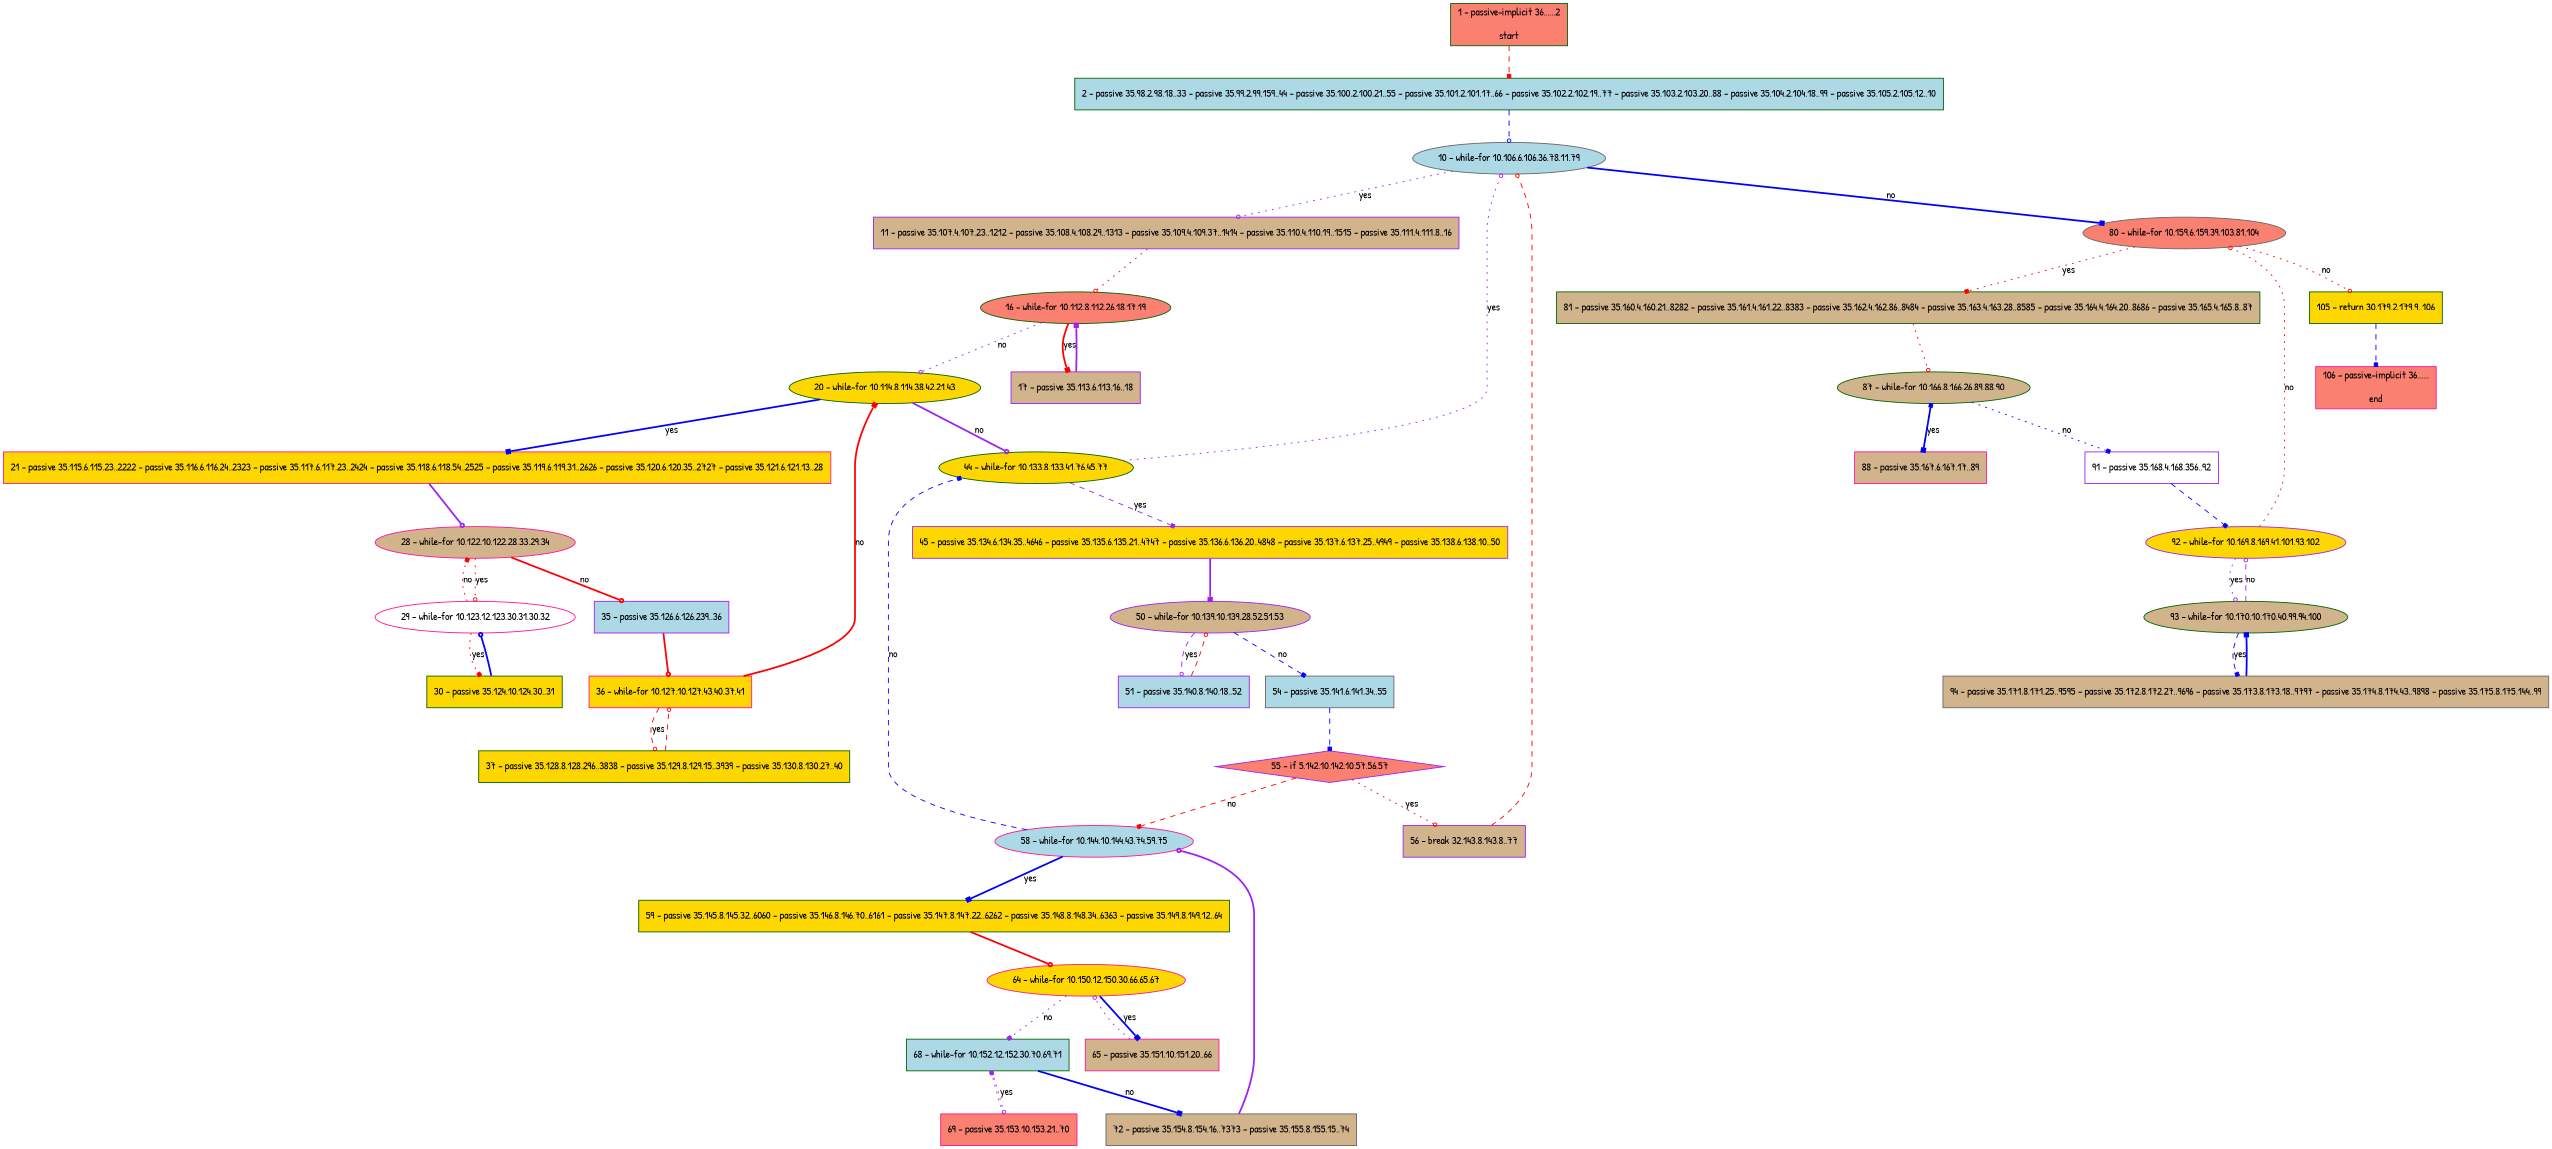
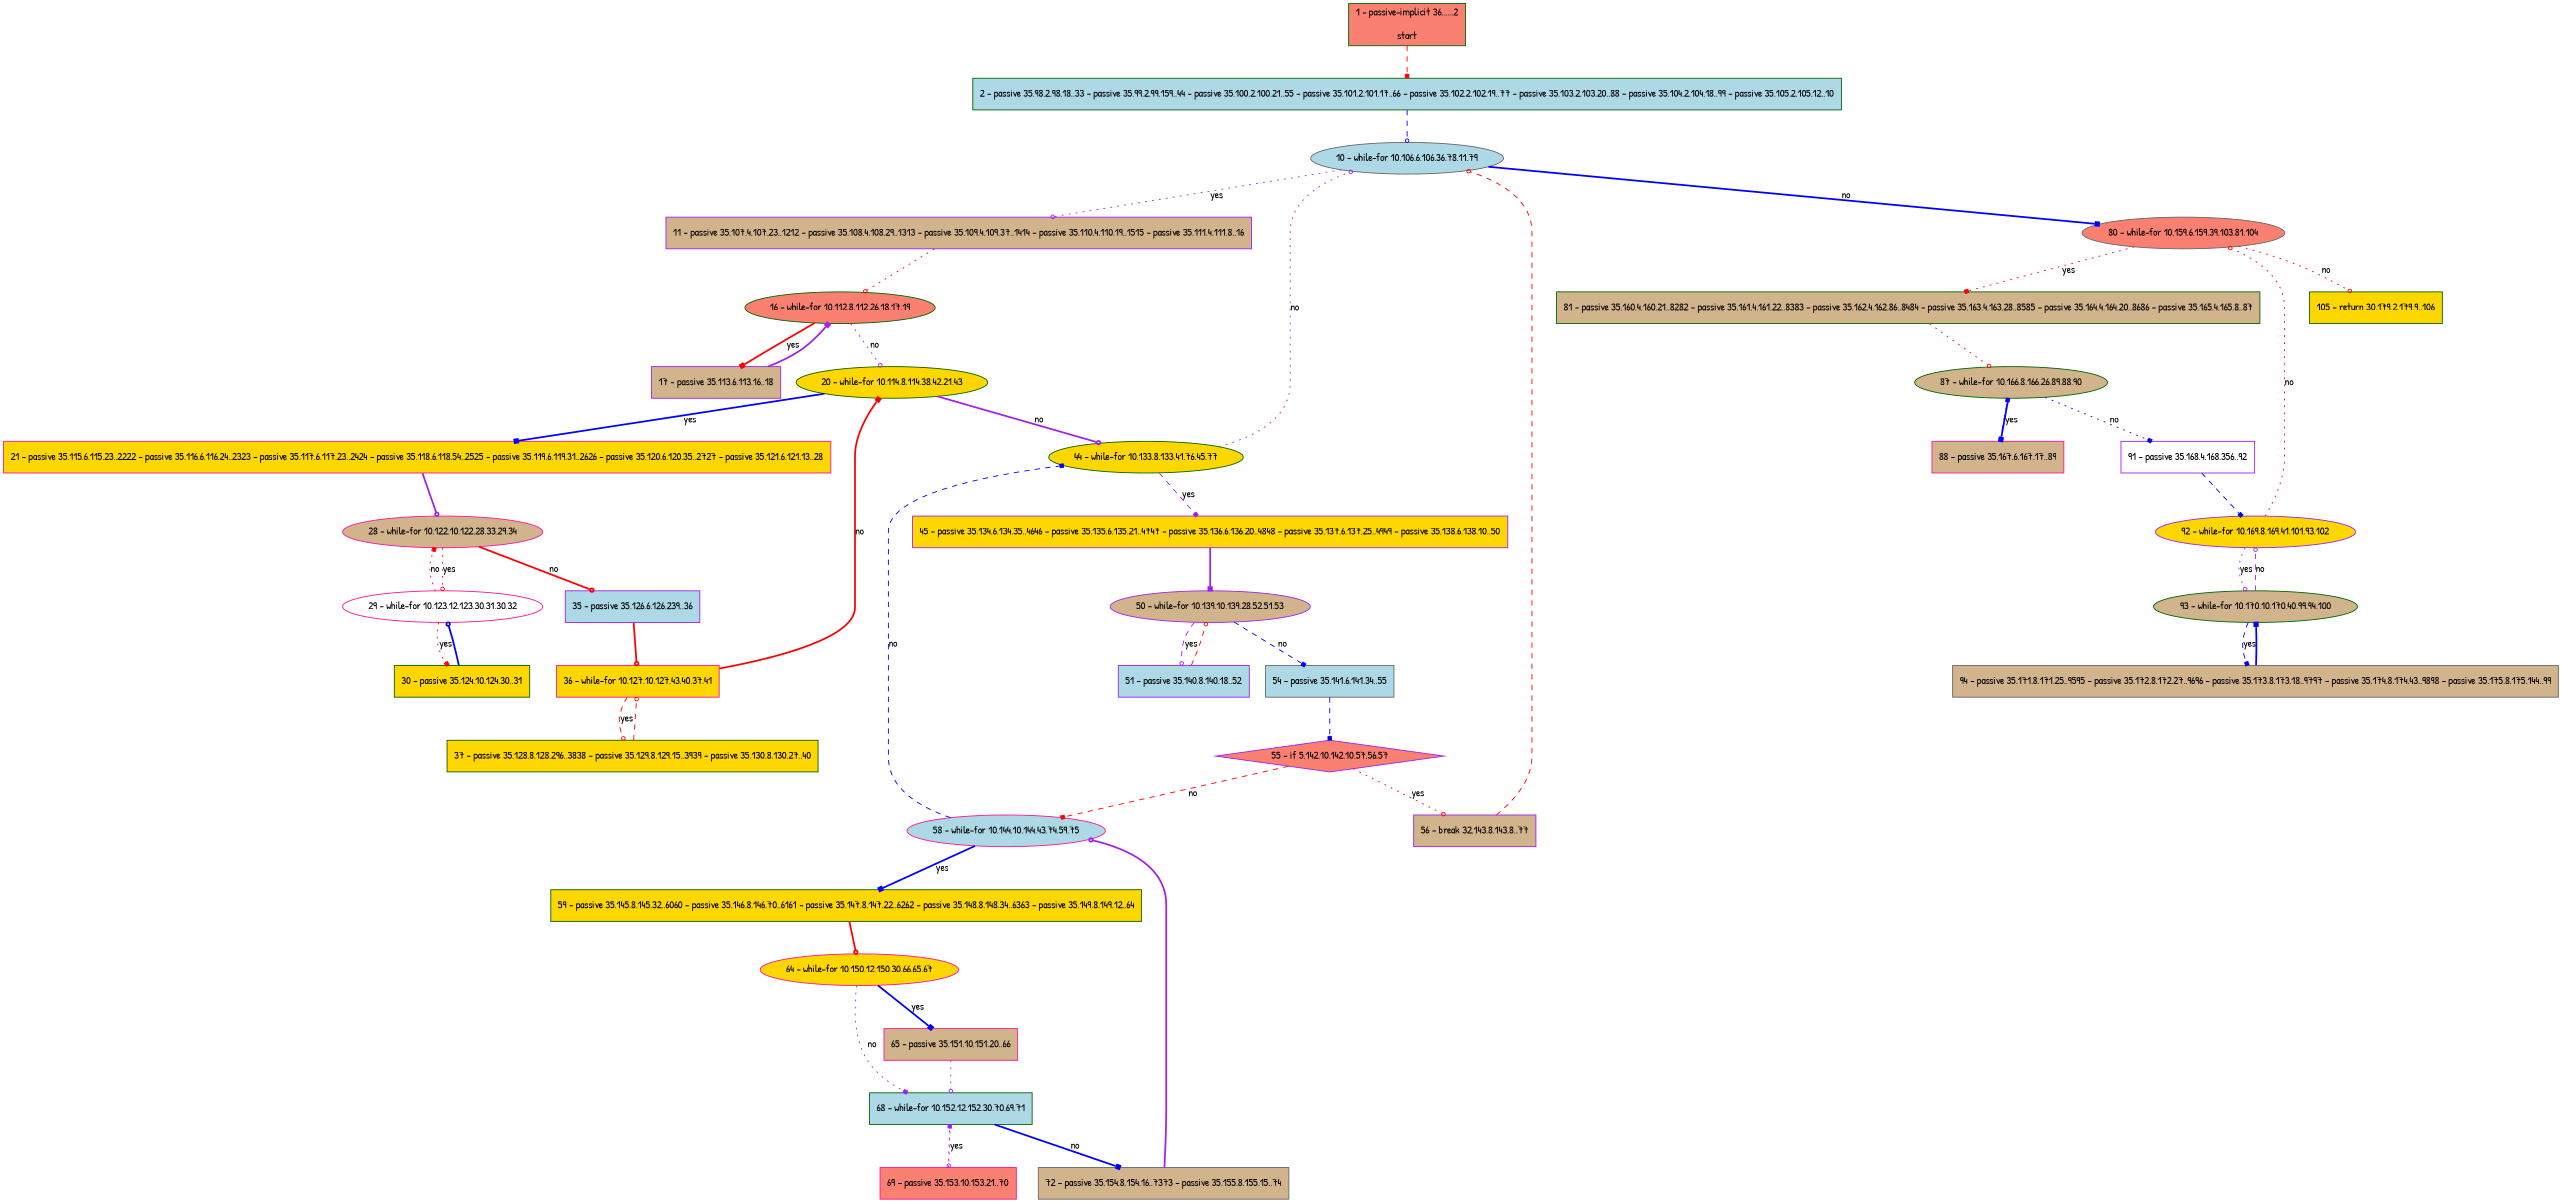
edge "44 - while-for 10,133,8,133,41,76,45,77" -> "10 - while-for 10,106,6,106,36,78,11,79": label "yes" -> "no"
node "106 - passive-implicit 36,,,,,, end": removed
edge "65 - passive 35,151,10,151,20,,66" -> "64 - while-for 10,150,12,150,30,66,65,67": now "65 - passive 35,151,10,151,20,,66" -> "68 - while-for 10,152,12,152,30,70,69,71"
